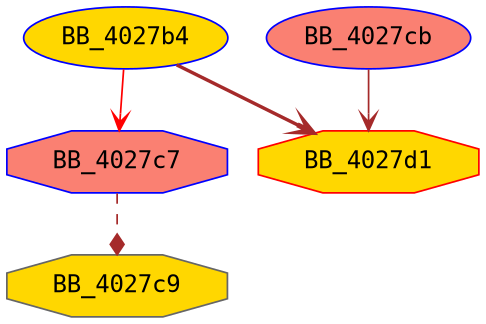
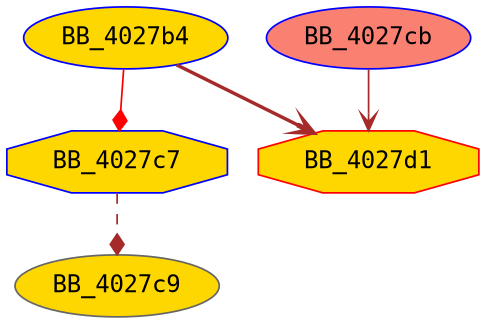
edge "BB_4027b4" -> "BB_4027c7": arrowhead vee -> diamond
node "BB_4027c7": fillcolor salmon -> gold
node "BB_4027c9": shape octagon -> ellipse
